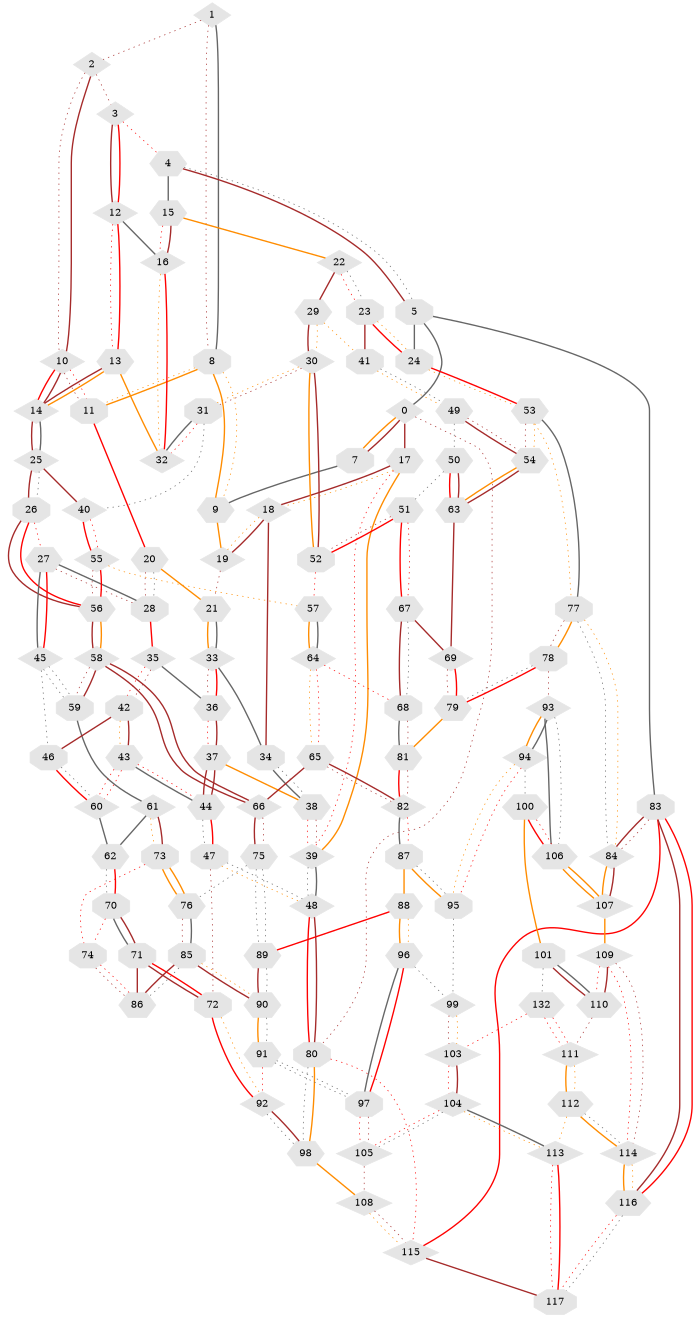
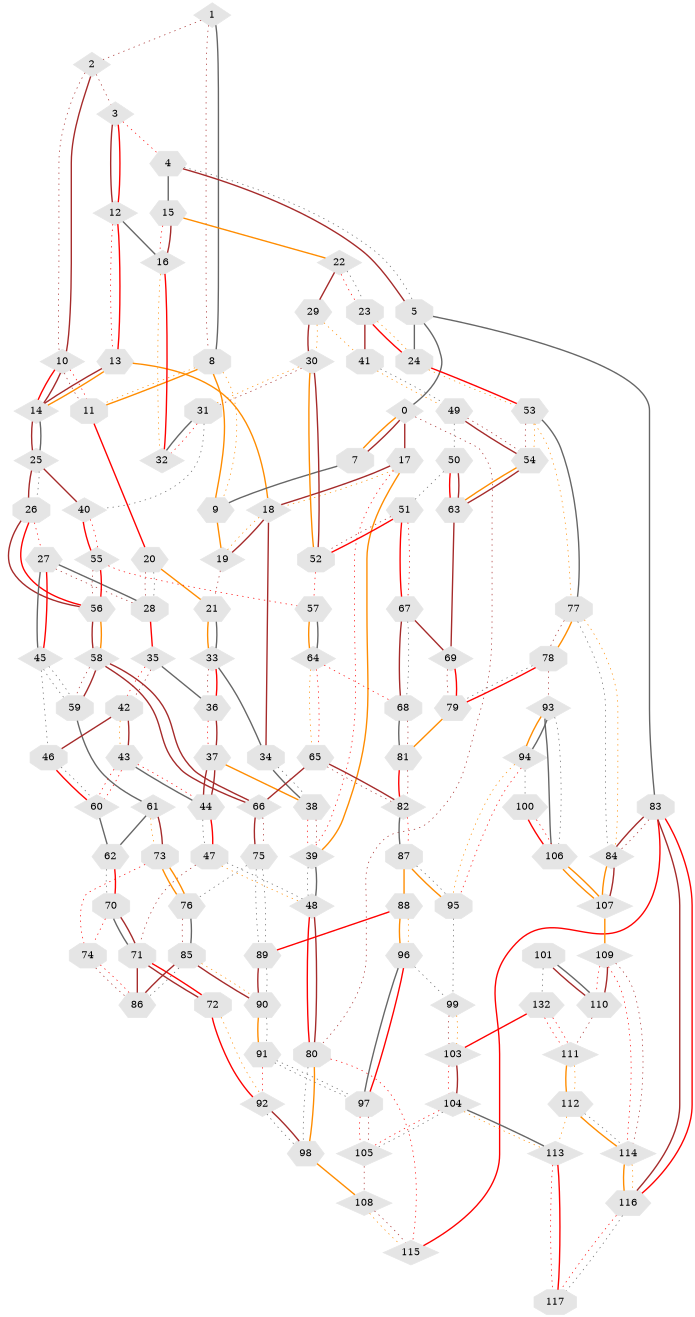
edge "13" -- "32": now "13" -- "18"
edge "55" -- "57": color darkorange -> red
edge "100" -- "101": removed
edge "47" -- "72": now "47" -- "71"
edge "132" -- "103": style dotted -> bold
edge "115" -- "117": removed
